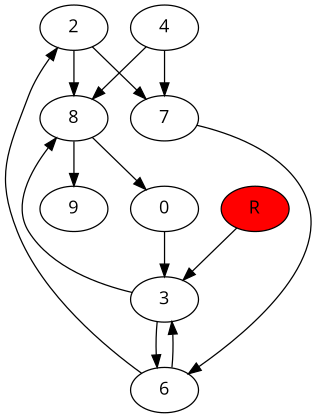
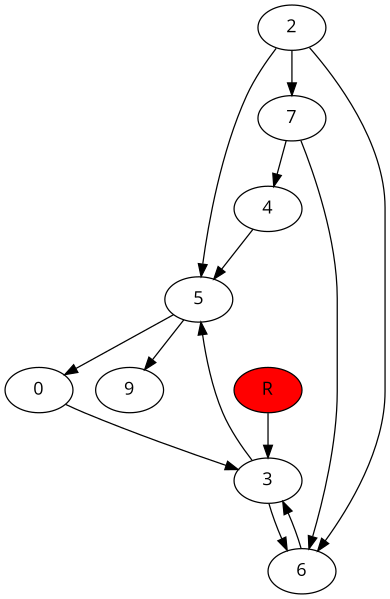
edge "4" -> "7": reversed
node "8": label "8" -> "5"
edge "6" -> "2": reversed
